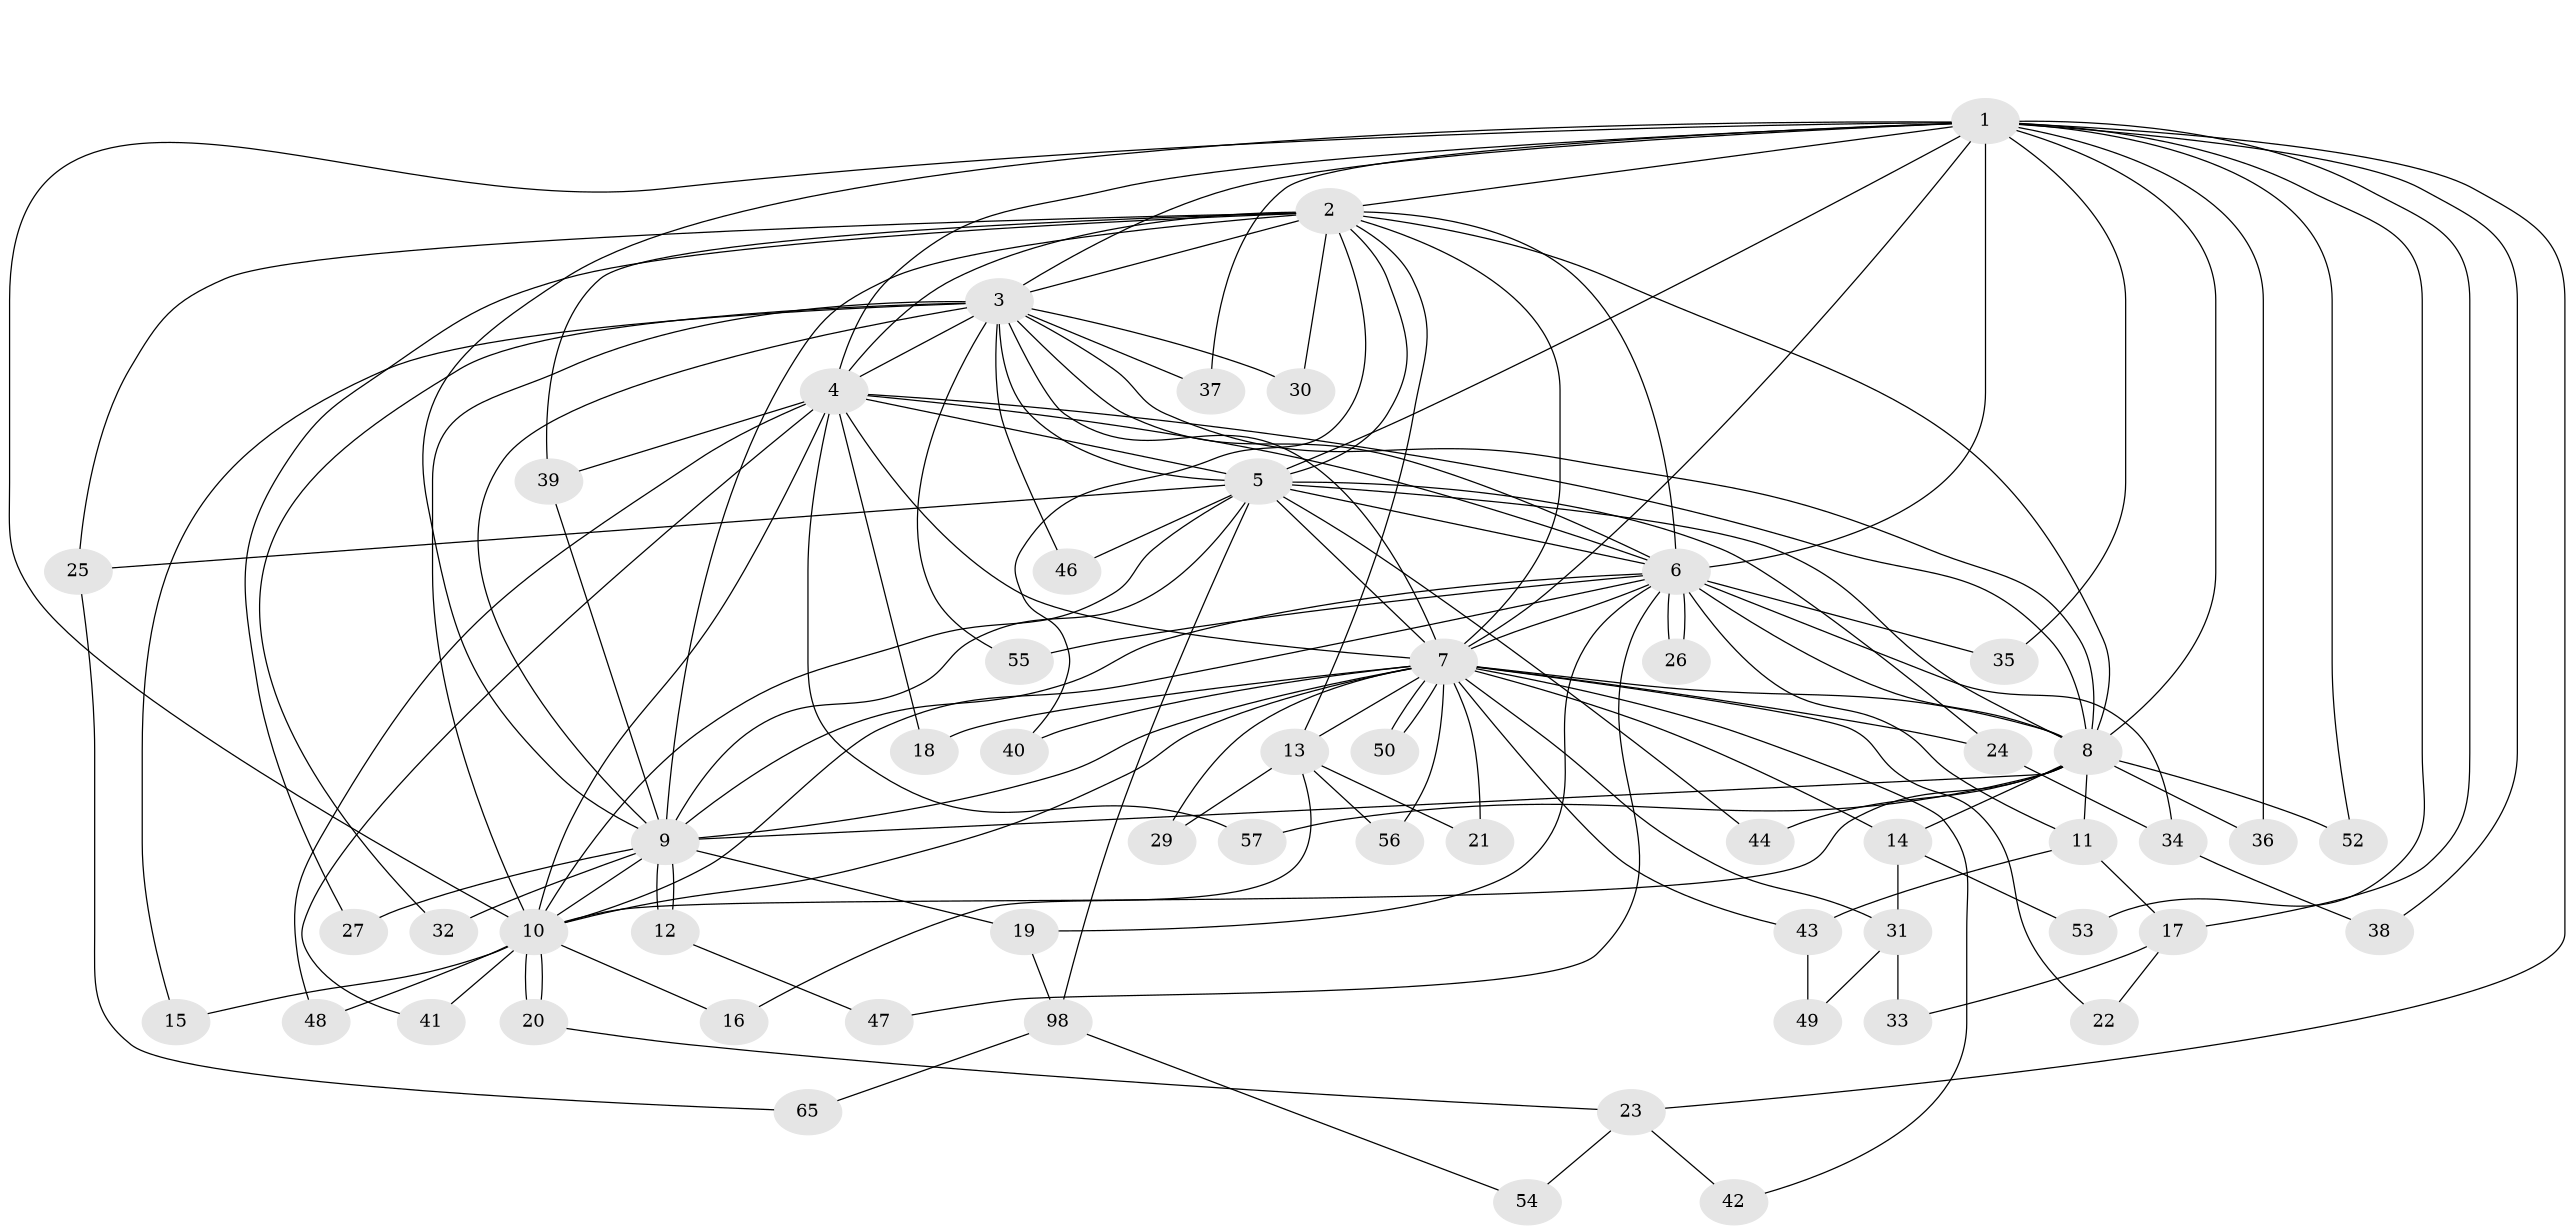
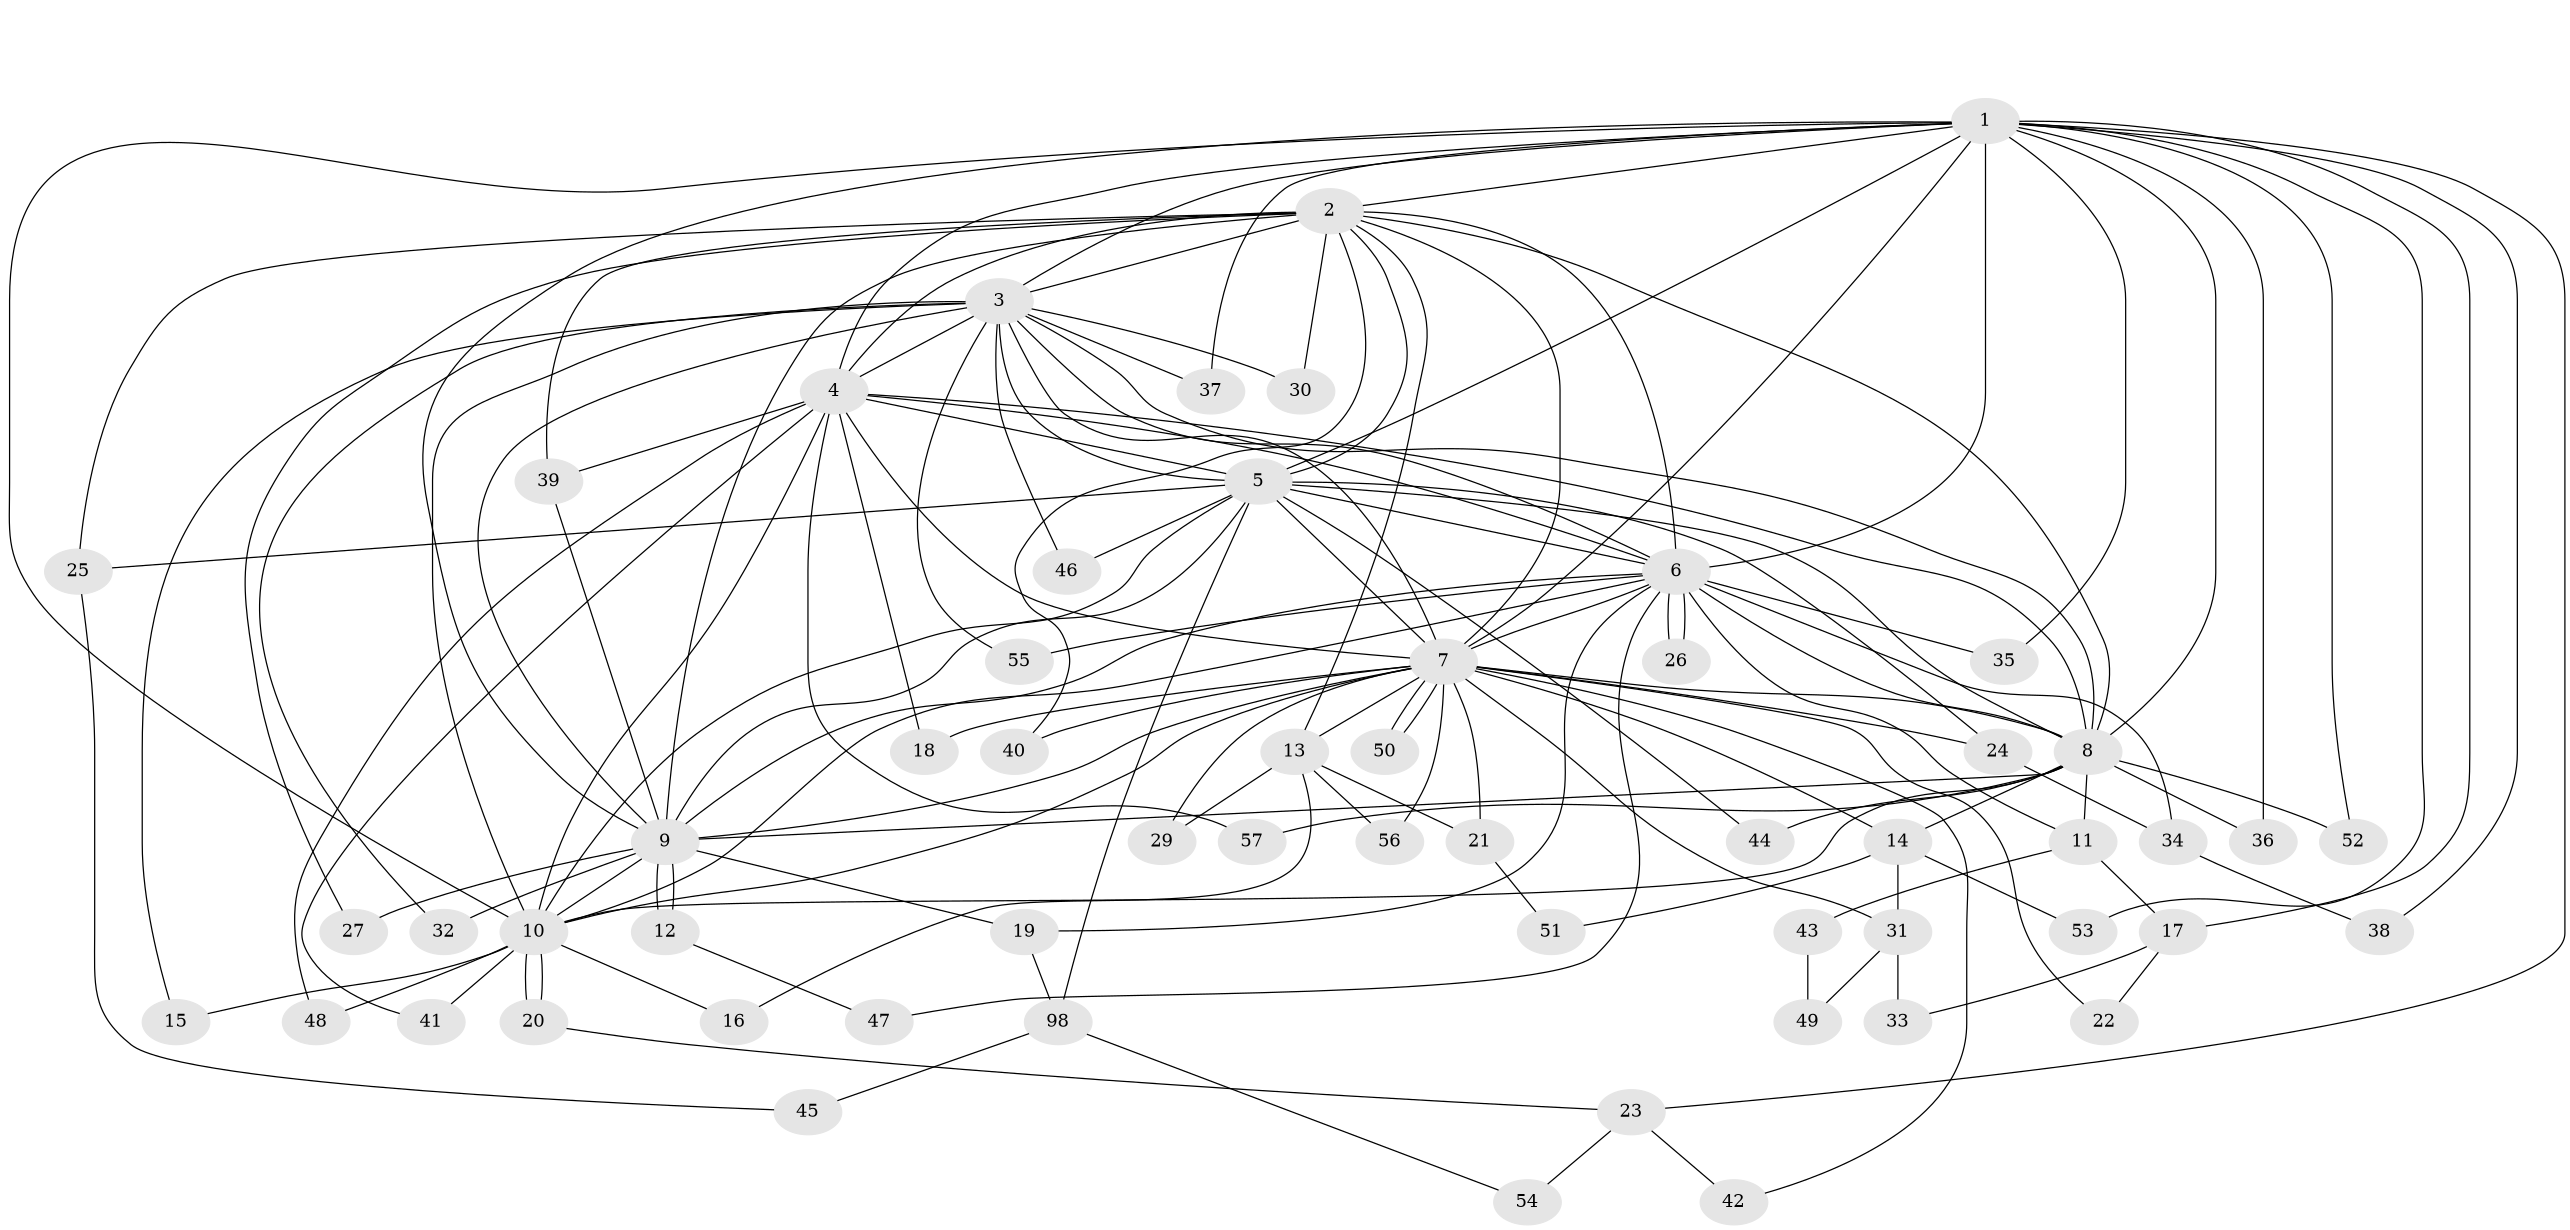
edge "7" -- "43": removed
node "51": added
node "65": label "65" -> "45"
